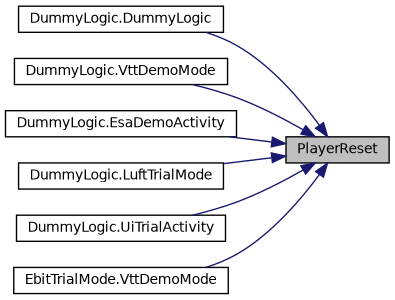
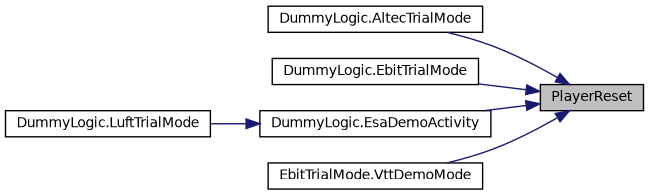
node "DummyLogic.DummyLogic": label "DummyLogic.DummyLogic" -> "DummyLogic.AltecTrialMode"
node "DummyLogic.VttDemoMode": label "DummyLogic.VttDemoMode" -> "DummyLogic.EbitTrialMode"
edge "DummyLogic.LuftTrialMode" -> "PlayerReset": now "DummyLogic.LuftTrialMode" -> "DummyLogic.EsaDemoActivity"
node "DummyLogic.UiTrialActivity": removed
